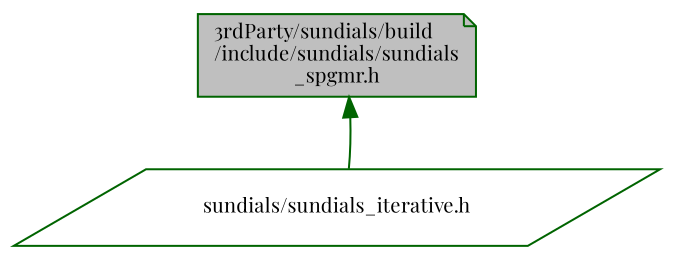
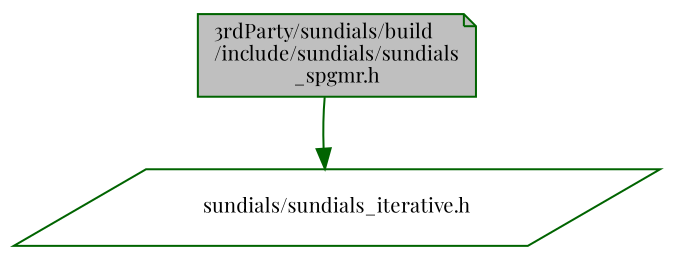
edge "sundials/sundials_iterative.h" -> "3rdParty/sundials/build /include/sundials/sundials _spgmr.h": reversed
